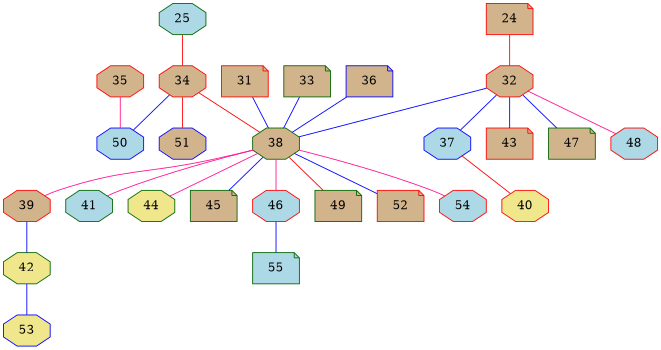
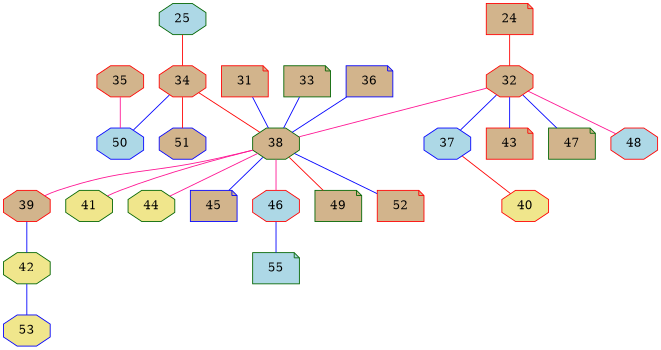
edge "32" -- "38": color blue -> deeppink
node "41": fillcolor lightblue -> khaki
node "45": color darkgreen -> blue
node "54": removed
